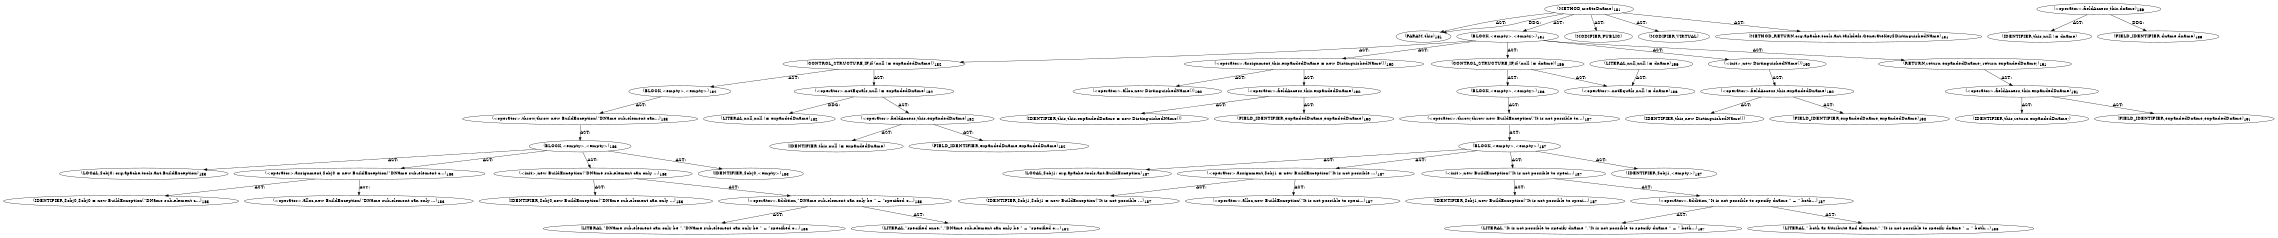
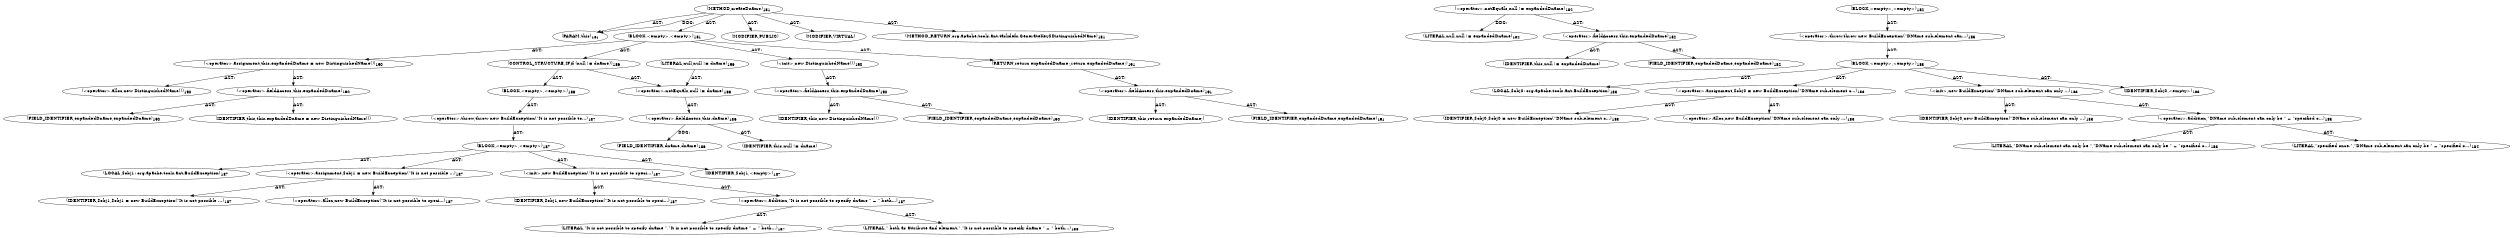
node "(CONTROL_STRUCTURE,IF,if (null != expandedDname))": removed
edge "(<operator>.notEquals,null != dname)" -> "(<operator>.fieldAccess,this.dname)": added, label "AST:"
